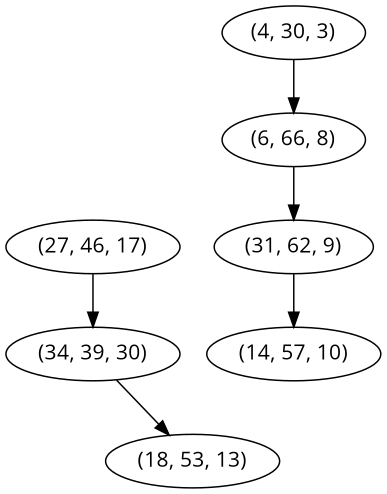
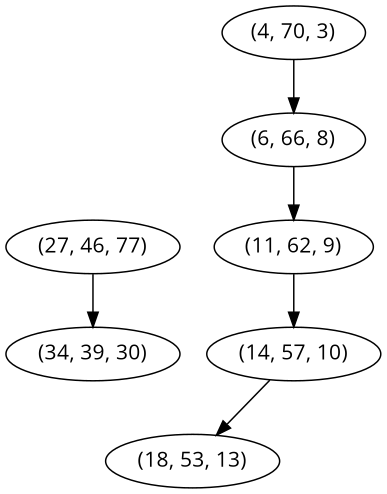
node "(4, 30, 3)": label "(4, 30, 3)" -> "(4, 70, 3)"
node "(27, 46, 17)": label "(27, 46, 17)" -> "(27, 46, 77)"
node "(31, 62, 9)": label "(31, 62, 9)" -> "(11, 62, 9)"
edge "(34, 39, 30)" -> "(18, 53, 13)": now "(14, 57, 10)" -> "(18, 53, 13)"
